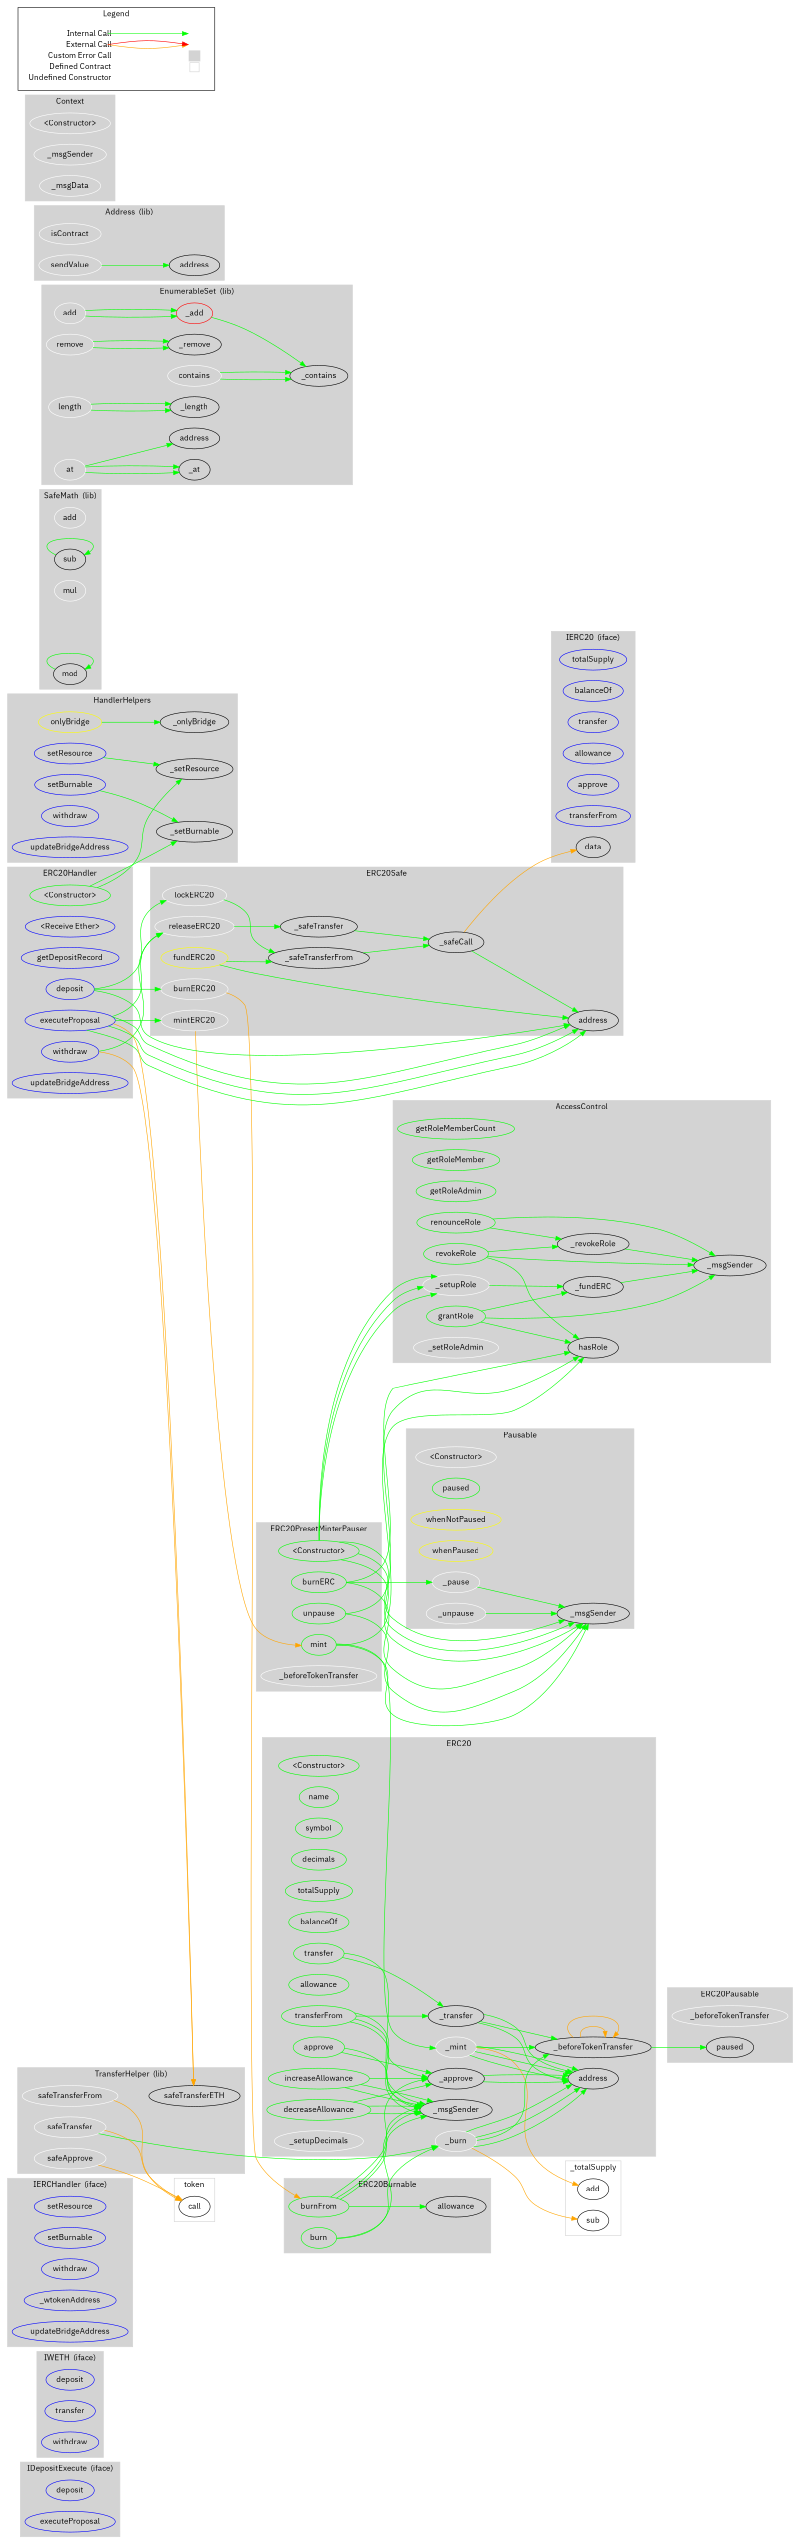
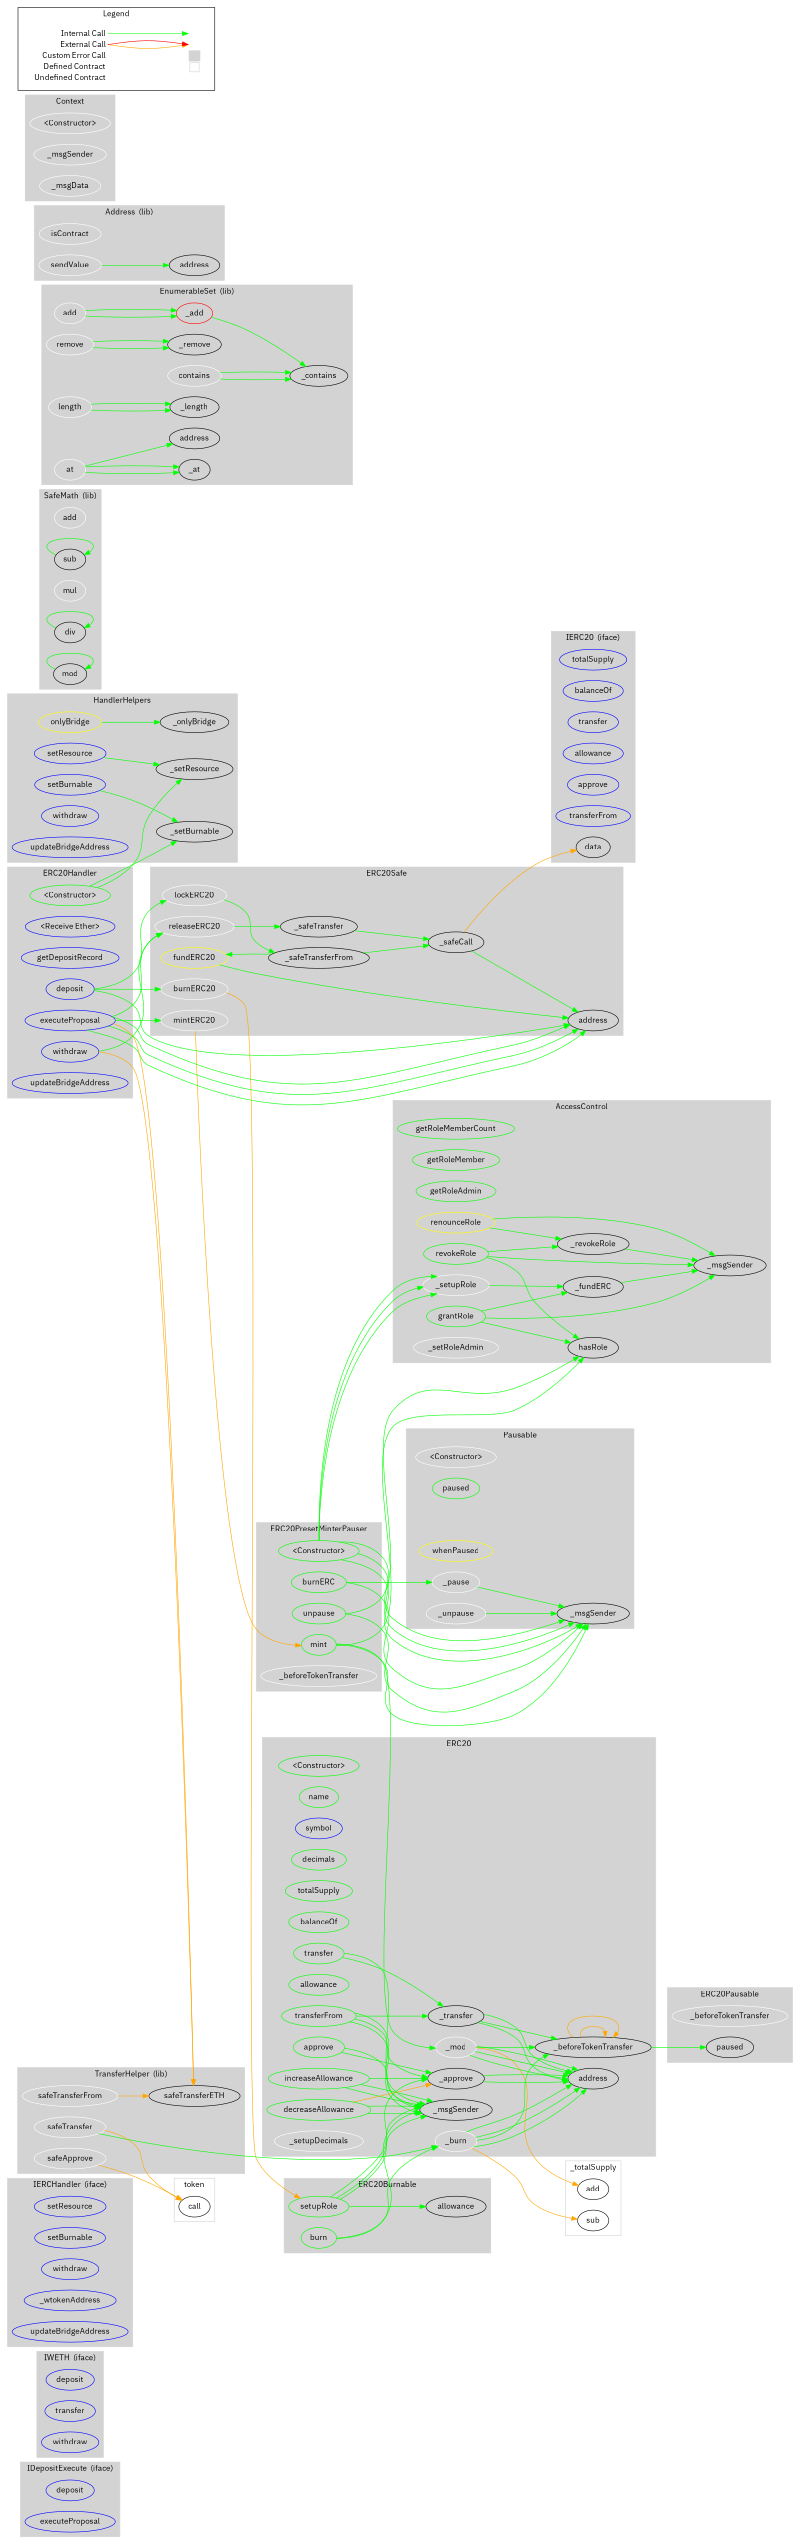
node "Internal Call": text "Undefined Constructor" -> "Undefined Contract"
node "div": added
edge "fundERC20" -> "_safeTransferFrom": reversed
node "renounceRole": color green -> yellow
edge "burnERC" -> "hasRole": removed
node "whenNotPaused": removed
node "symbol": color green -> blue
node "_mint": label "_mint" -> "_mod"
edge "decreaseAllowance" -> "_approve": color green -> orange
edge "safeTransferFrom" -> "call": now "safeTransferFrom" -> "safeTransferETH"
node "burnFrom": label "burnFrom" -> "setupRole"
